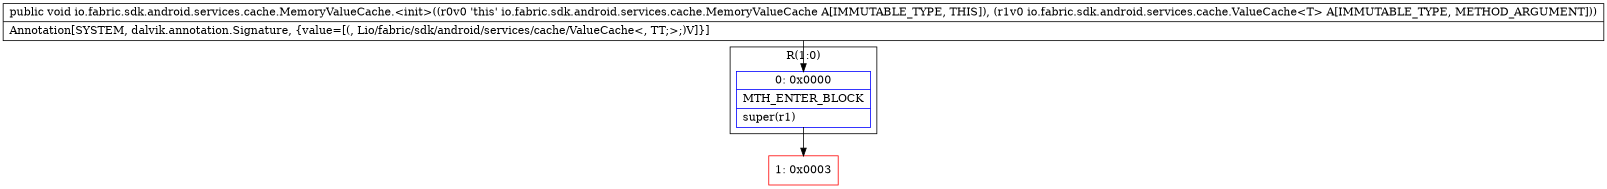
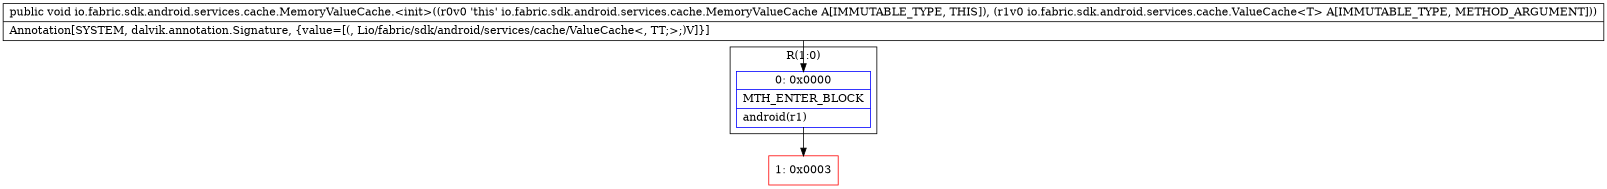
node "0: 0x0000": text "super(r1)" -> "android(r1)"
